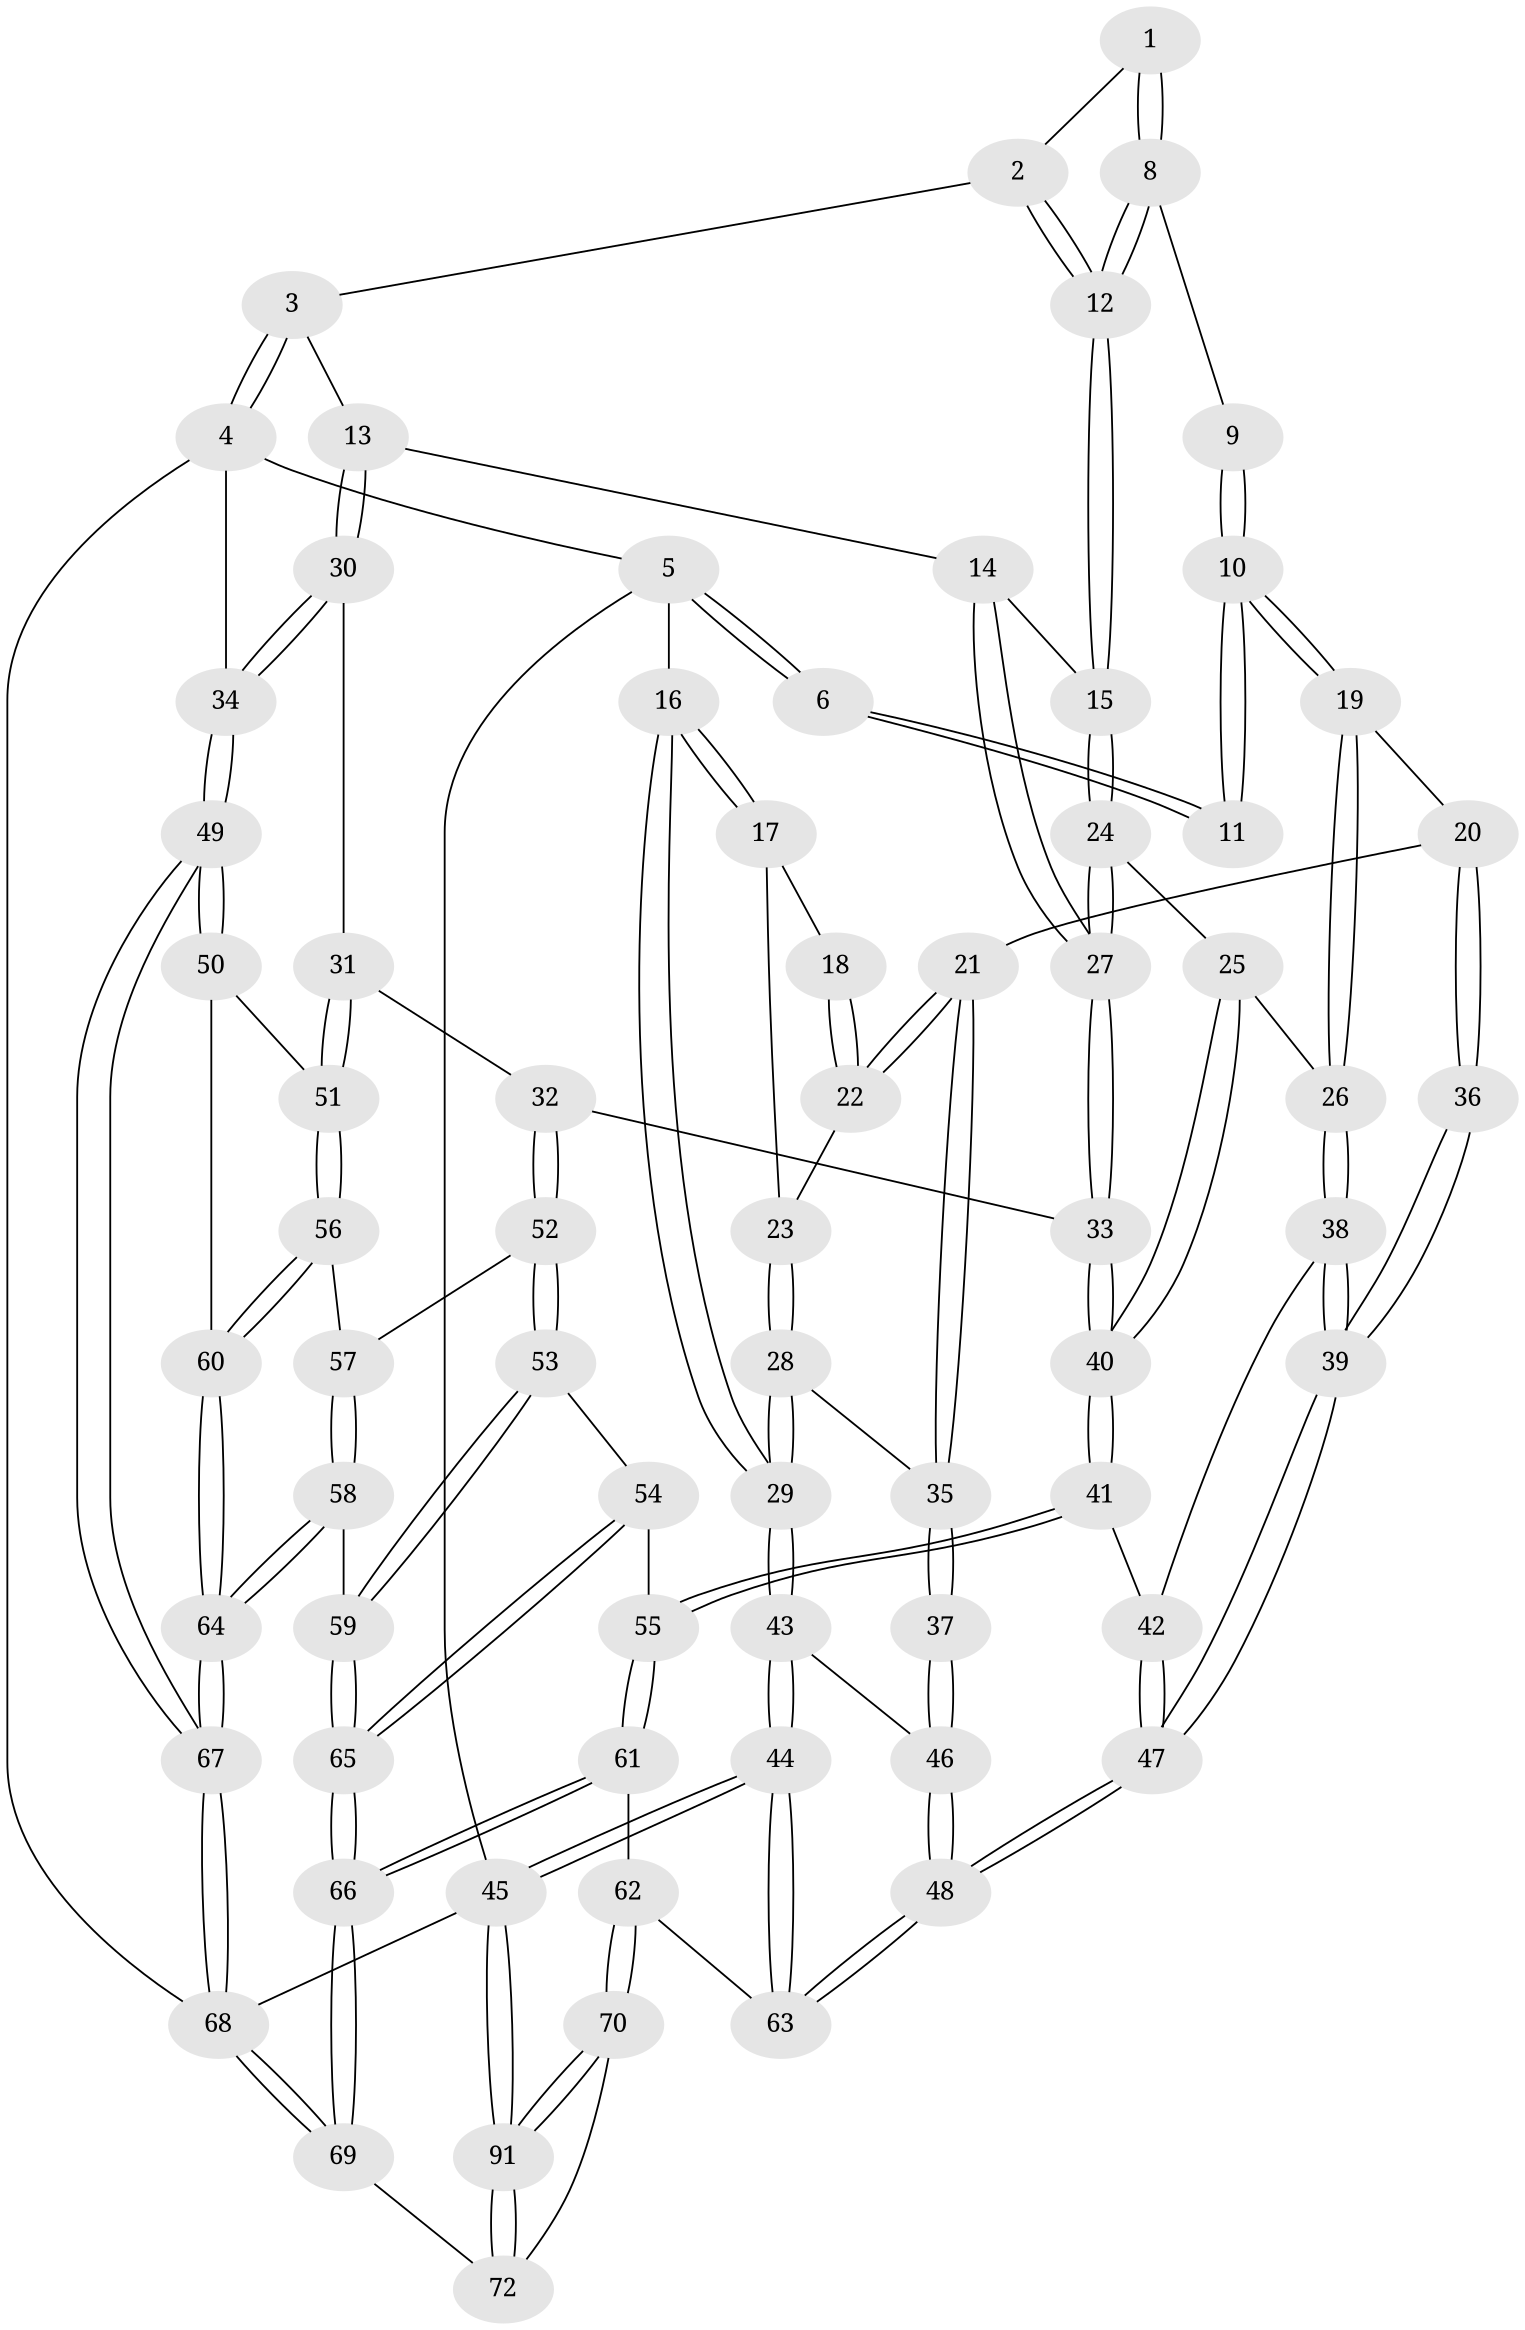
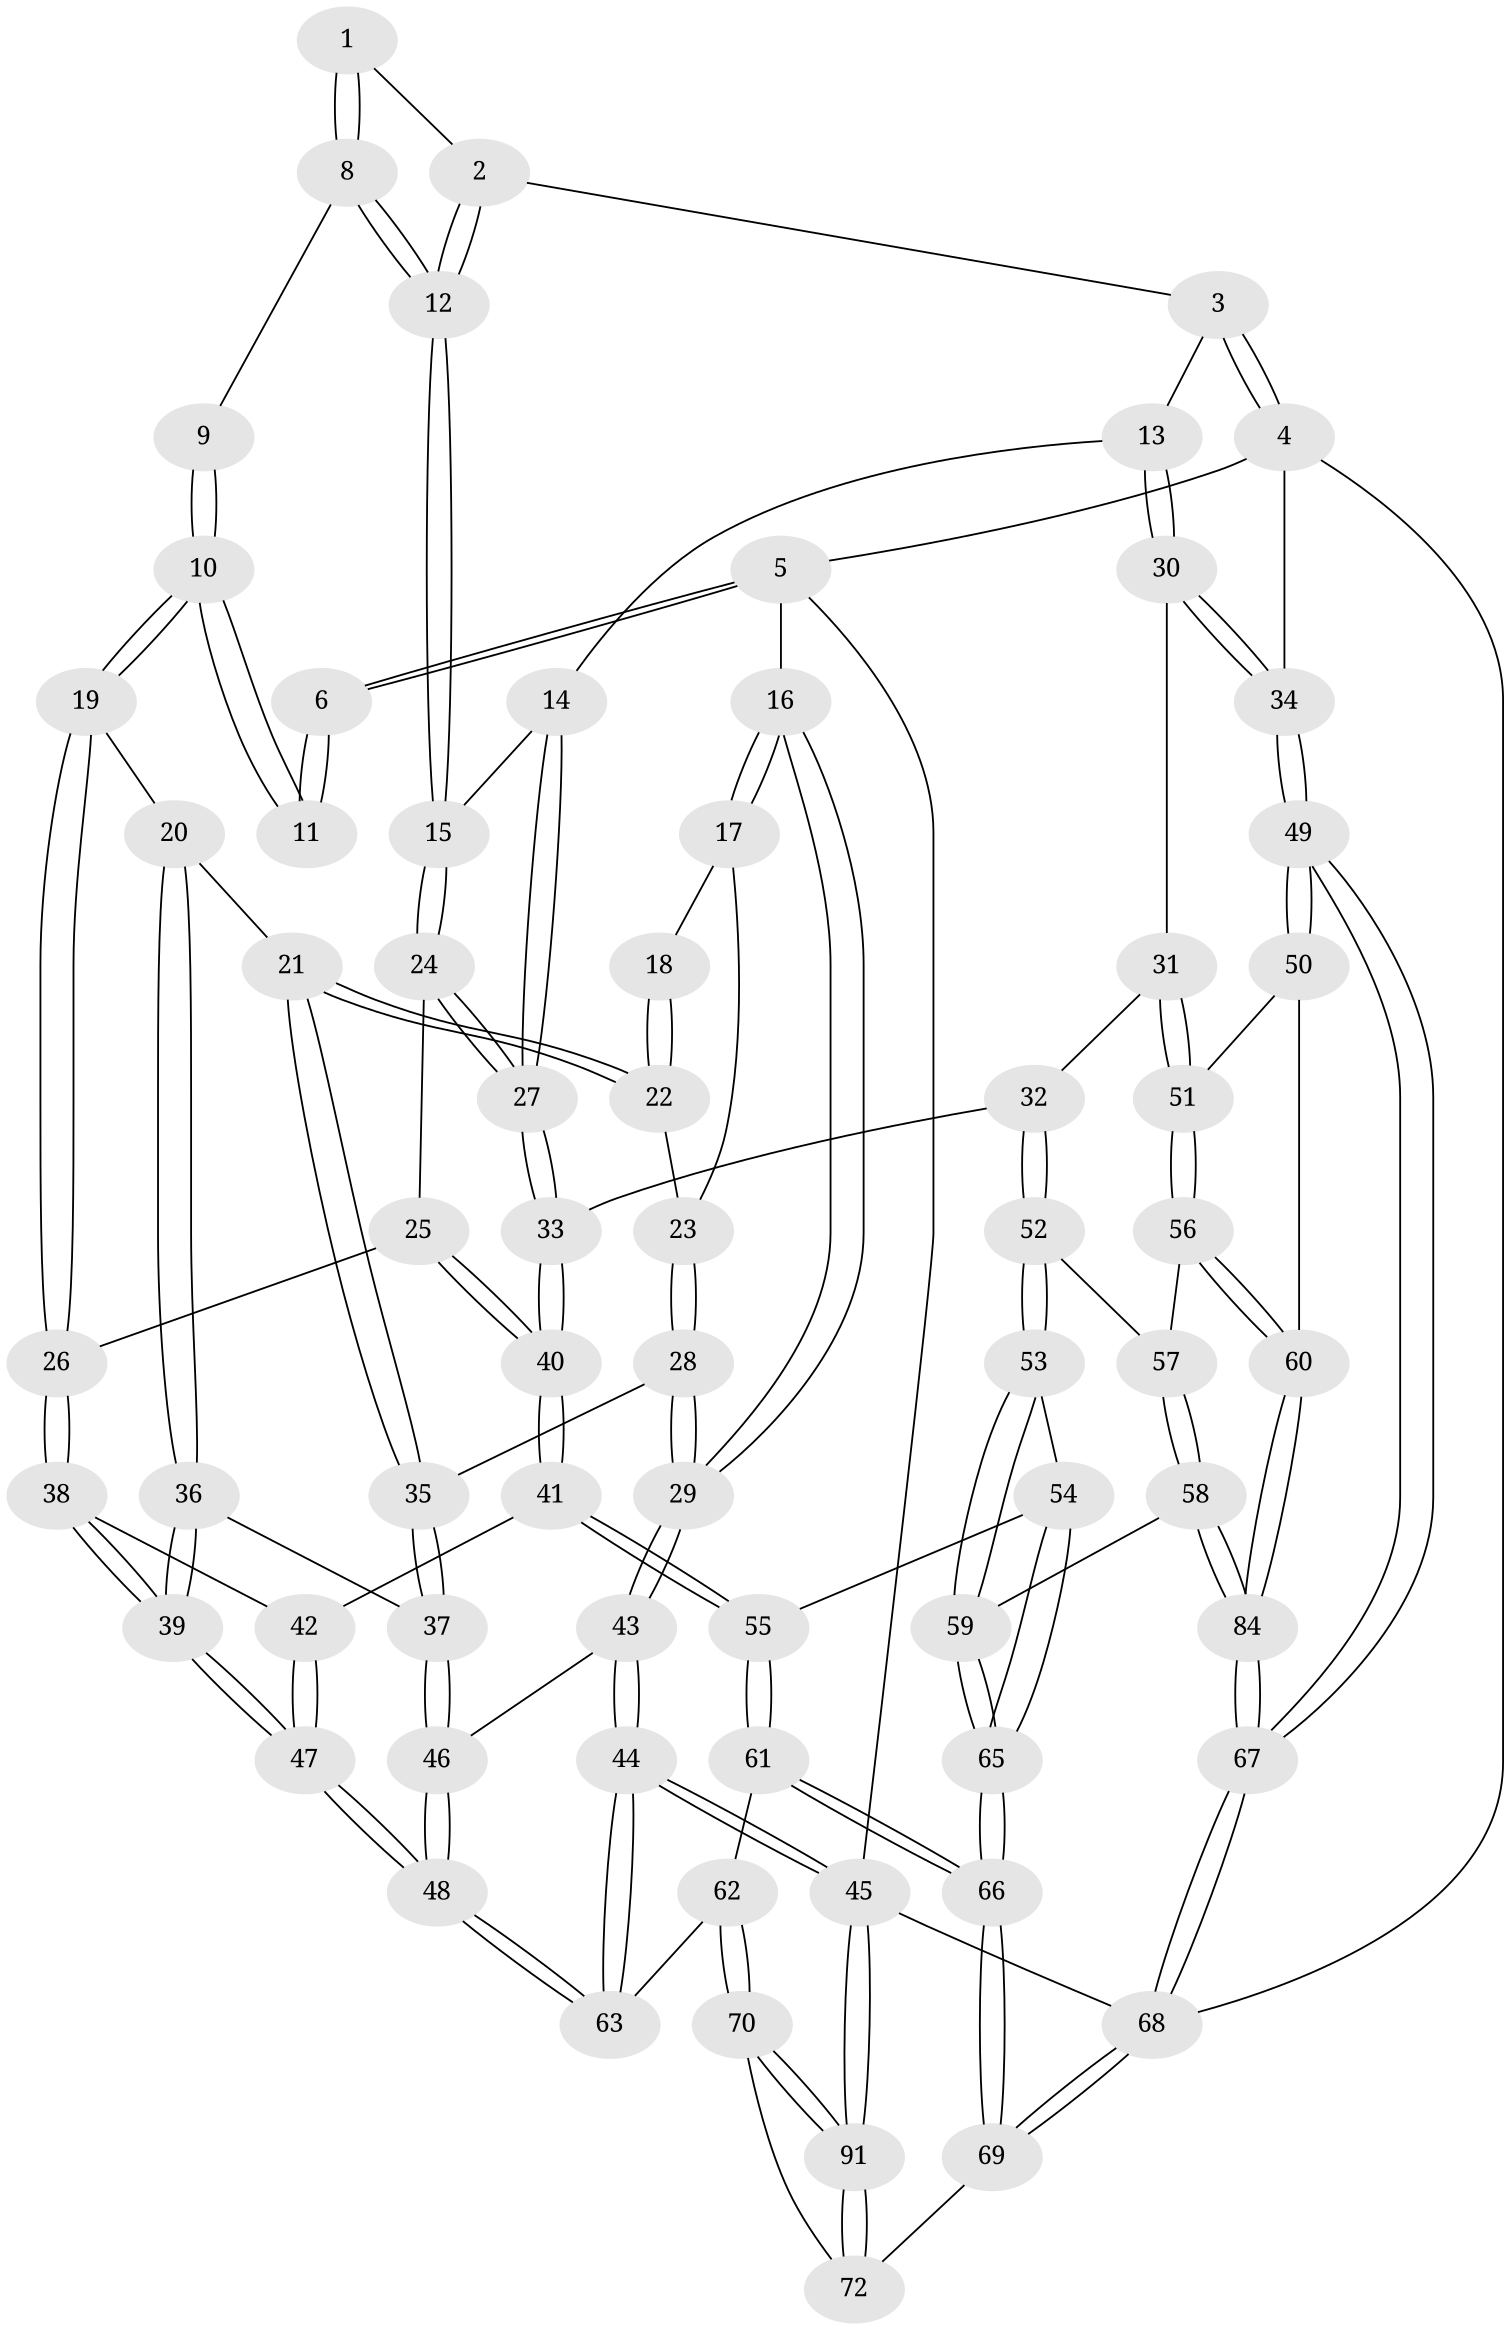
edge "36" -- "37": added
node "64": label "64" -> "84"
